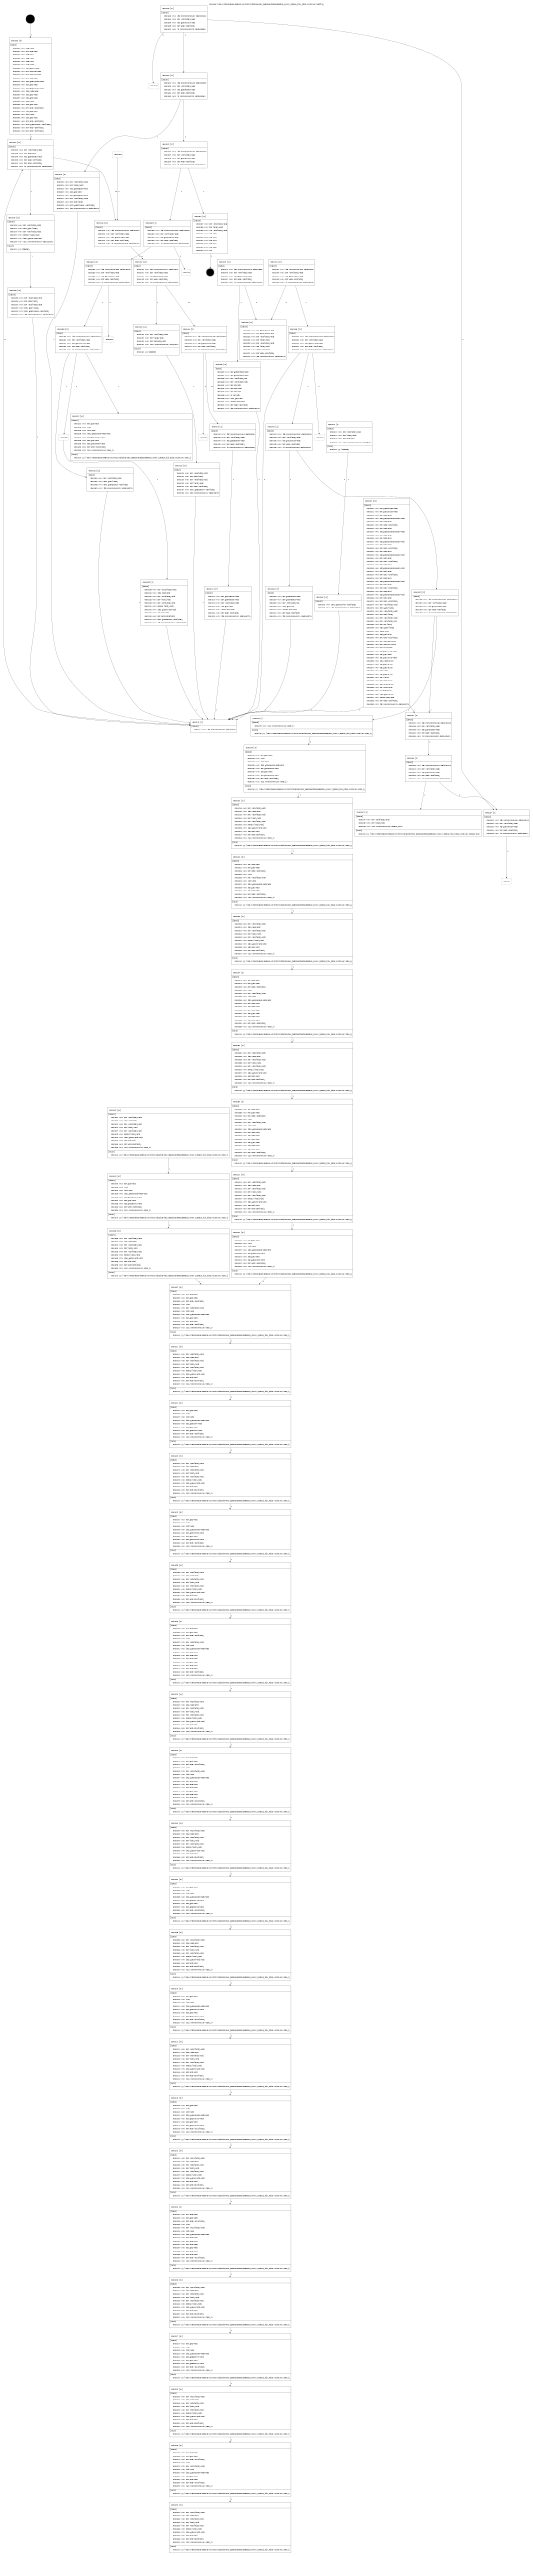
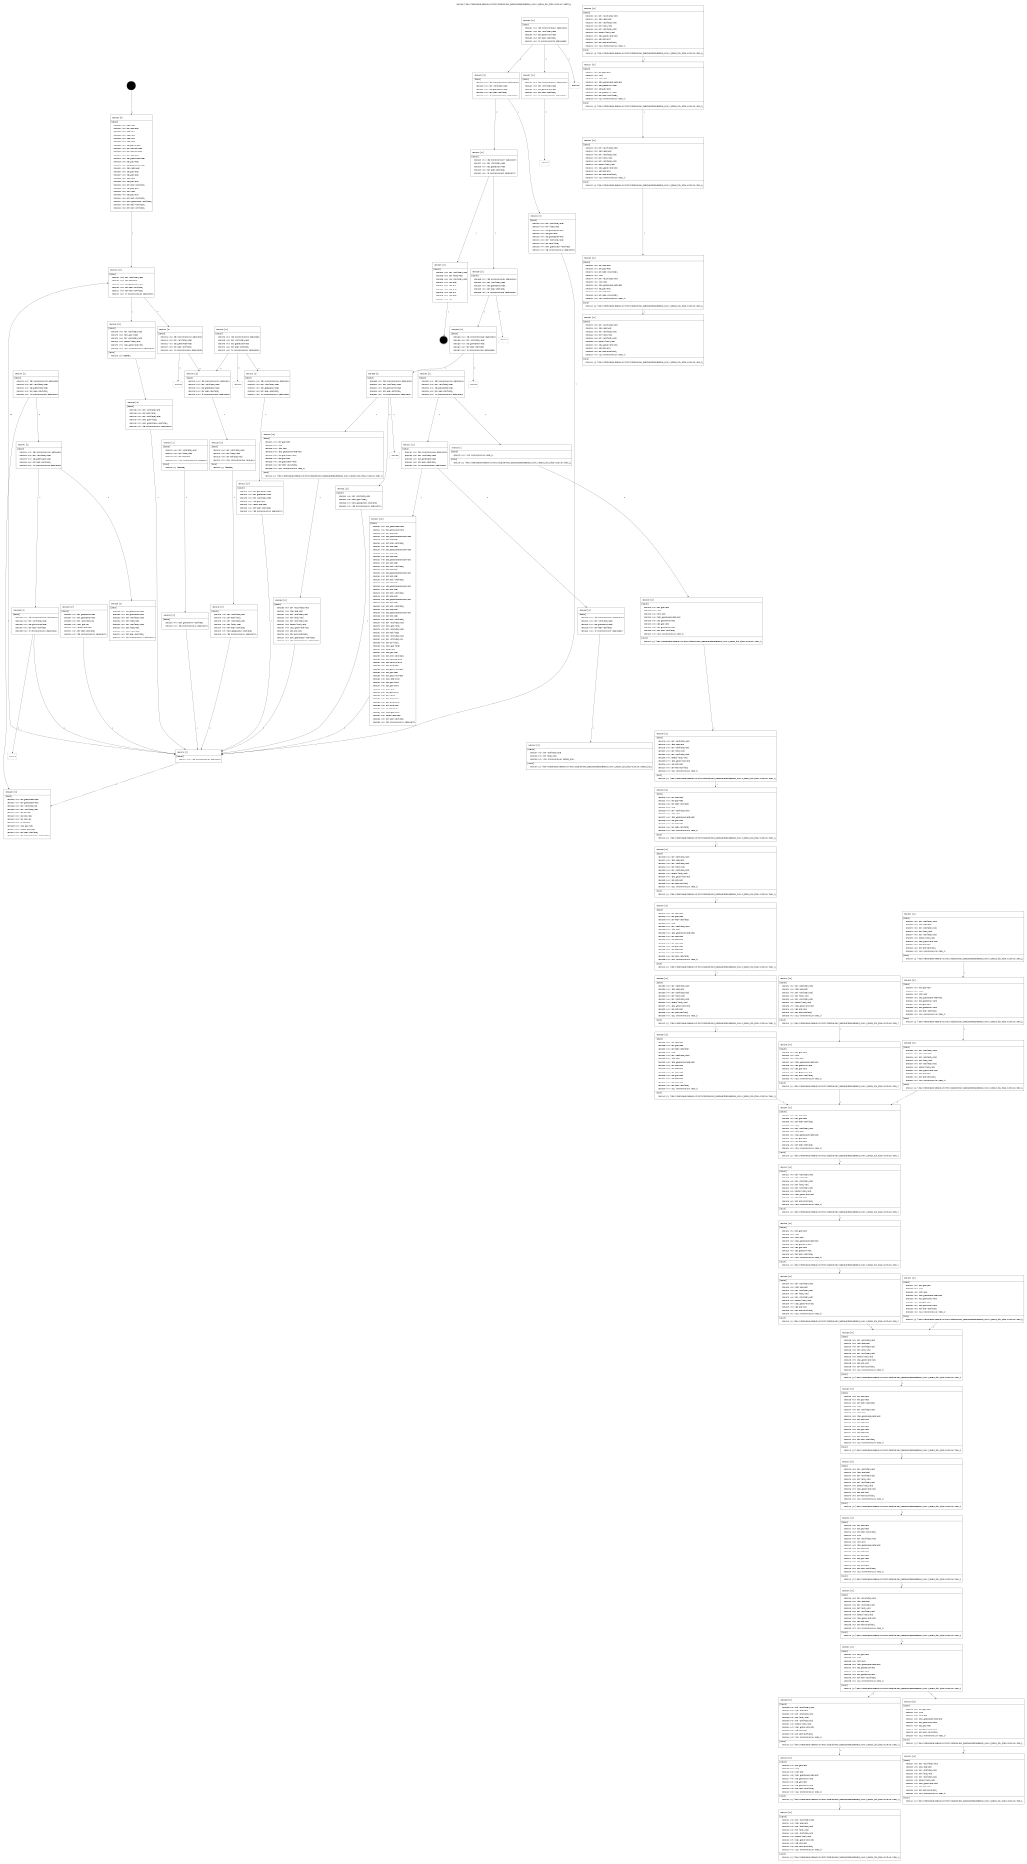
edge "0x4024ca" -> "0x40191a [22]": reversed
edge "0x401978 [25]" -> "0x401ca8 [33]": now "0x401978 [25]" -> "0x401991 [25]"
edge "0x401930 [22]" -> "0x401946 [25]": reversed
node "0x4019c3 [25]": removed
edge "0x401ad6" -> "0x4022ed [51]": now "0x4022c5 [40]" -> "0x4022ed [51]"
edge "0x401ae0 [44]" -> "0x402512 [5]": reversed
edge "0x401b0c [230]" -> "0x4019f5 [25]": reversed
edge "0x401a0e [25]" -> "0x401a27 [25]": removed, label "3"
edge "0x401dd9 [58]" -> "0x401e13 [44]": now "0x401dd9 [58]" -> "0x401ee7 [46]"
edge "0x401f69 [44]" -> "0x401f95 [40]": now "0x401f69 [44]" -> "0x401fbd [44]"
edge "0x402131 [44]" -> "0x40215d [40]": now "0x4020b5 [40]" -> "0x40215d [40]"
node "0x4021b1 [58]": removed
